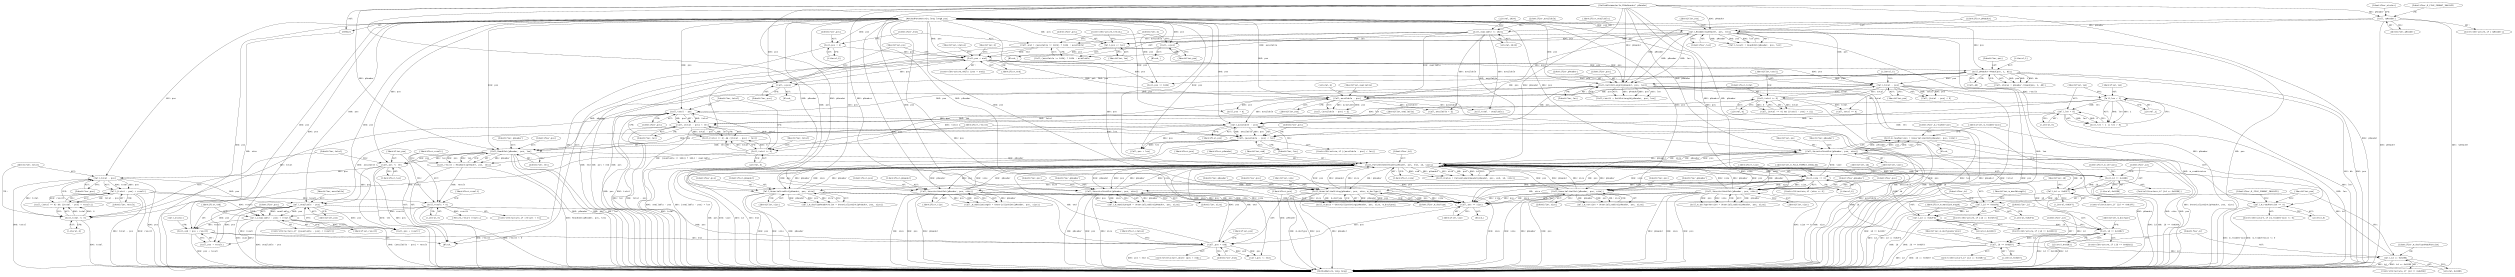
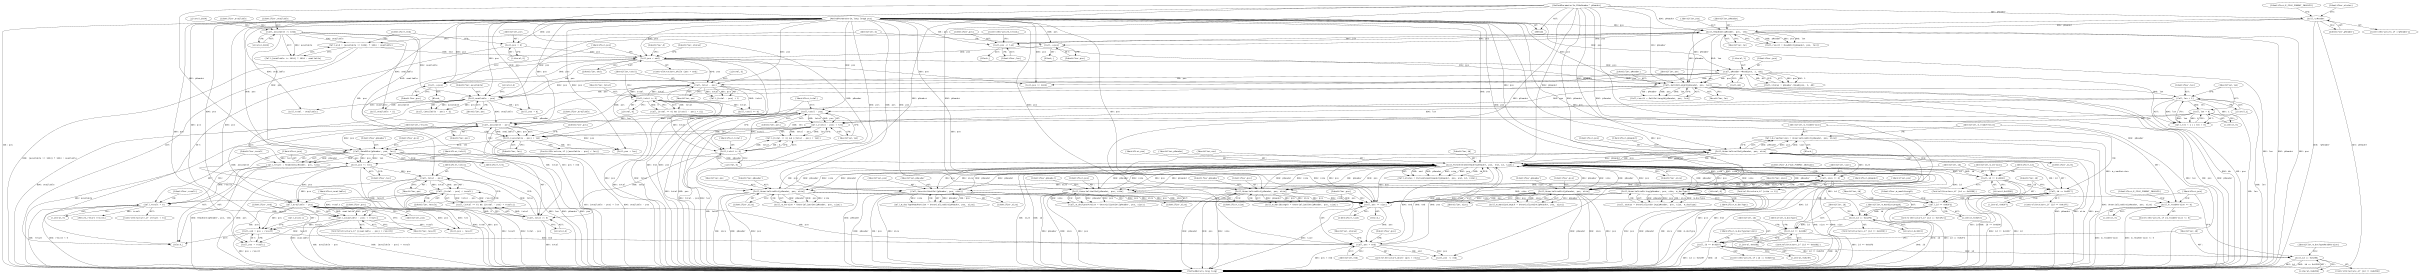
edge "(Call,GetUIntLength(pReader, pos, len))" -> "(Call,len < 1)": label "DDG: result" -> "DDG: len"
edge "(Call,id == 0x0285)" -> "(Call,ParseElementHeader(pReader, pos, end, id, size))": removed, label "DDG: id"
edge "1000124" -> "(MethodReturn,long long)": now "(Call,pos += size)" -> "(MethodReturn,long long)"
